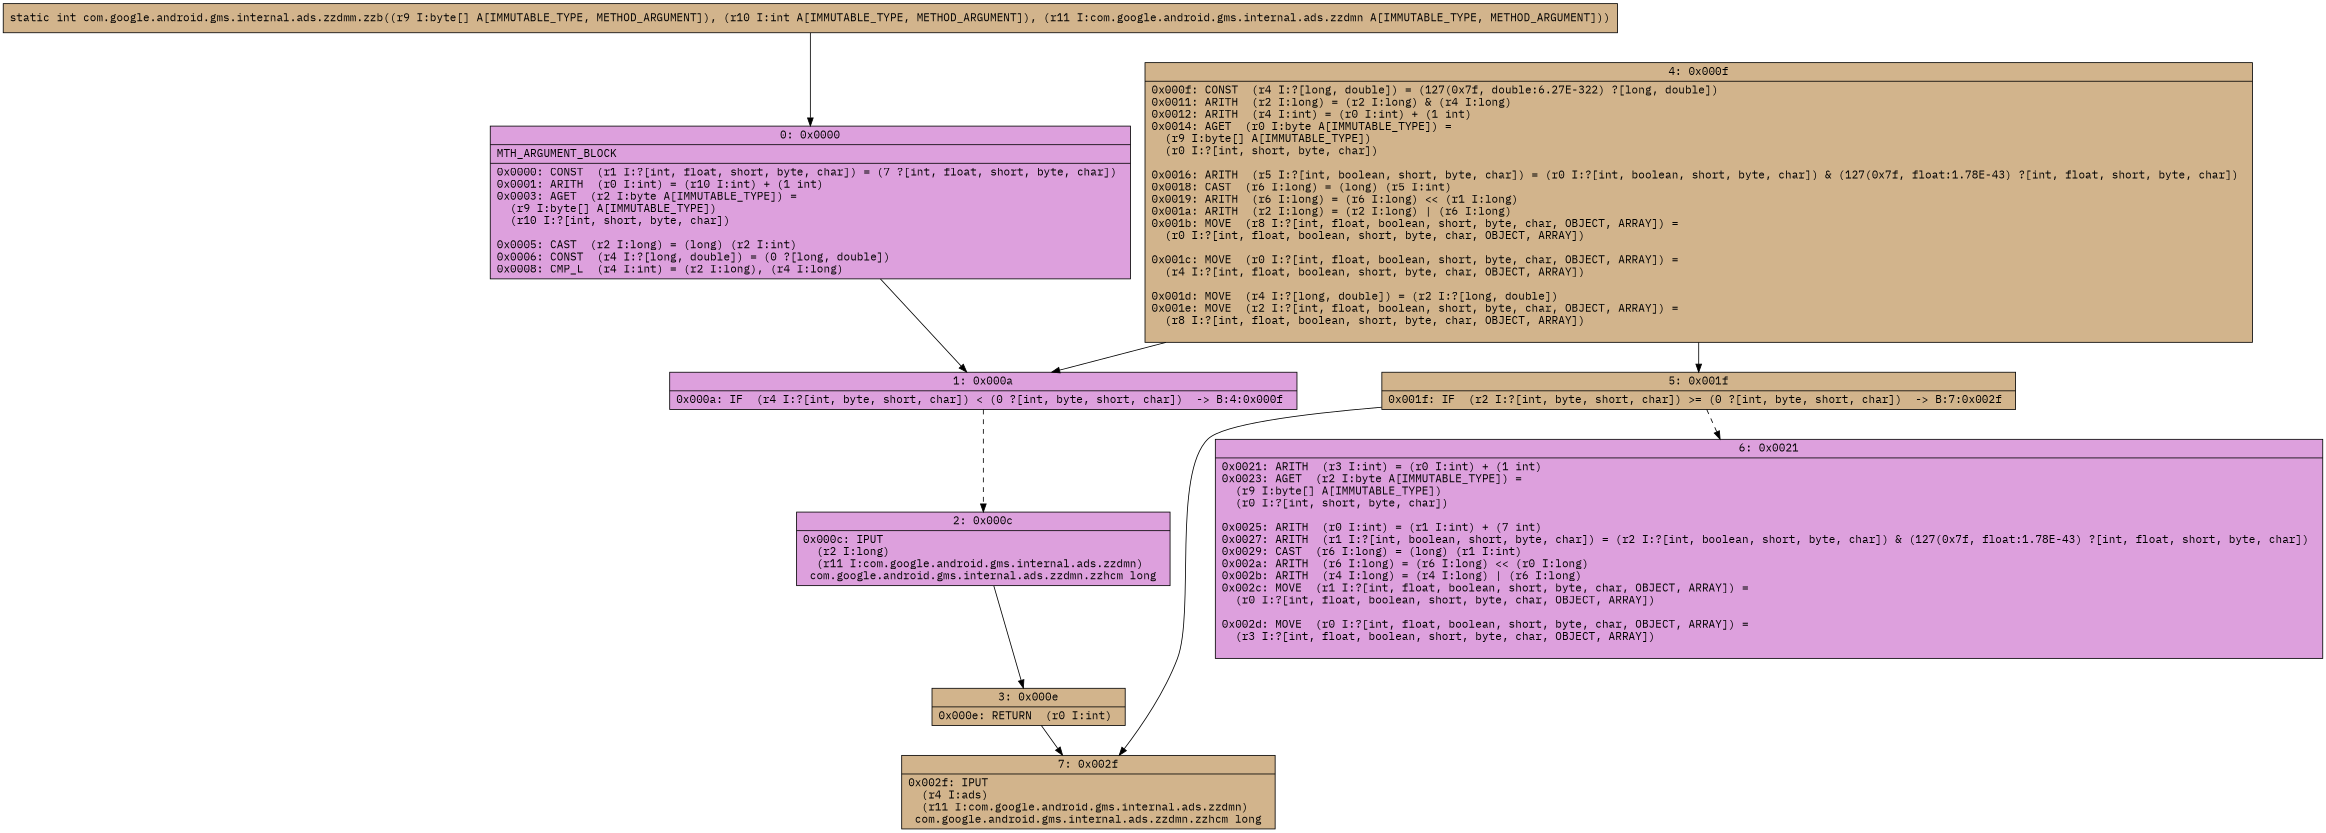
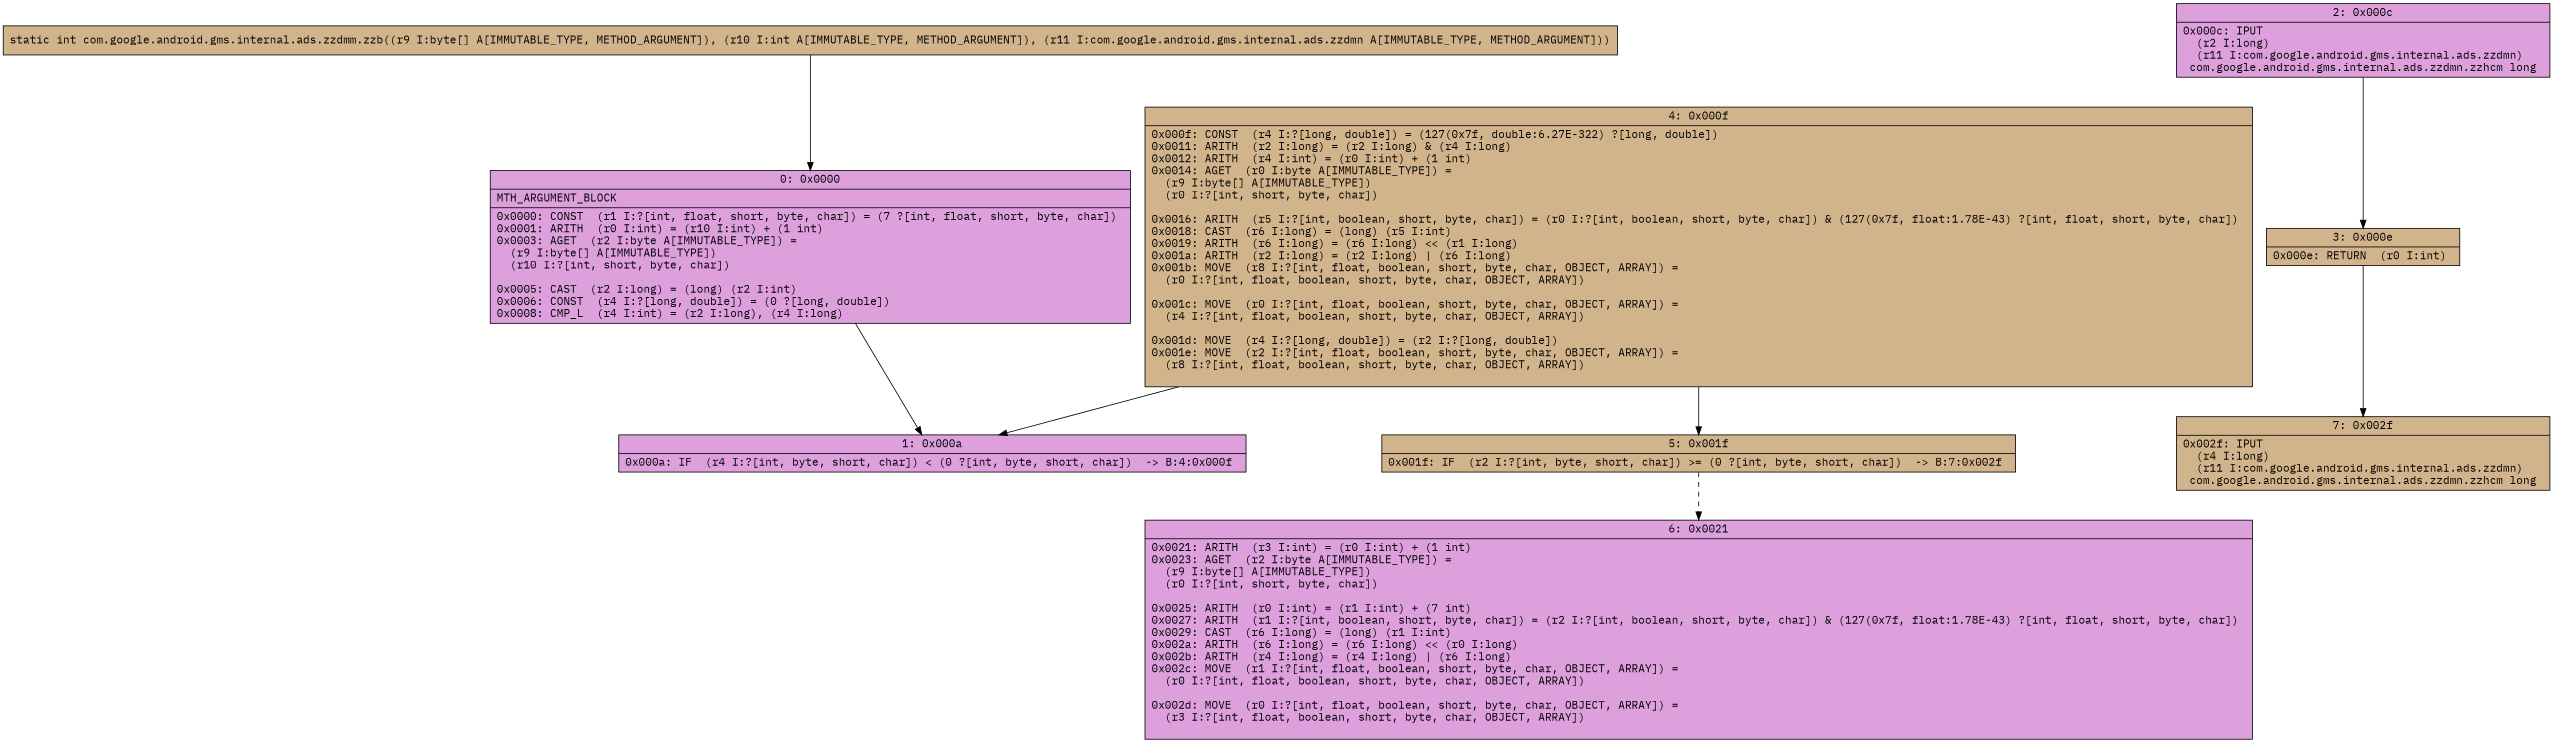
edge "1: 0x000a" -> "2: 0x000c": removed
edge "5: 0x001f" -> "7: 0x002f": removed
node "7: 0x002f": text "(r4 I:ads)" -> "(r4 I:long)"
